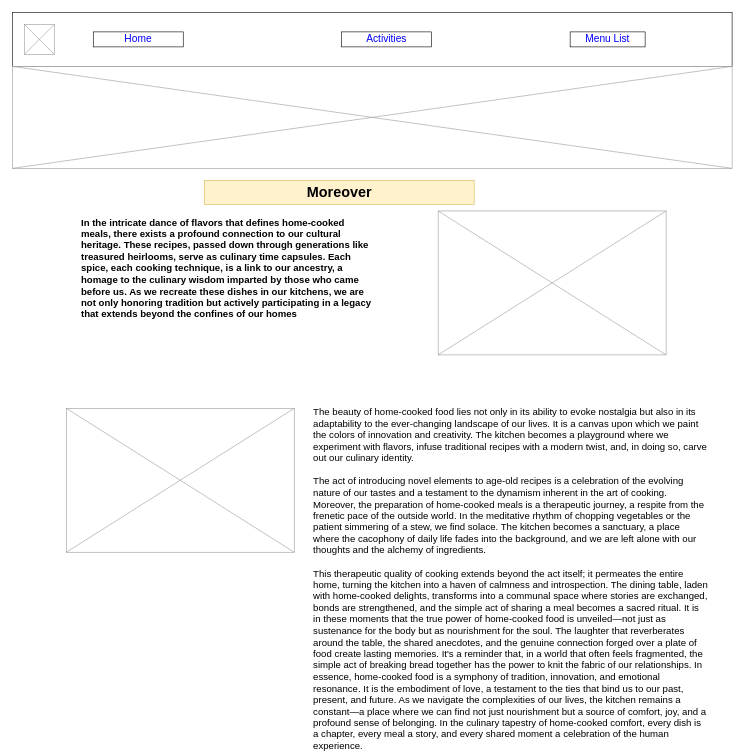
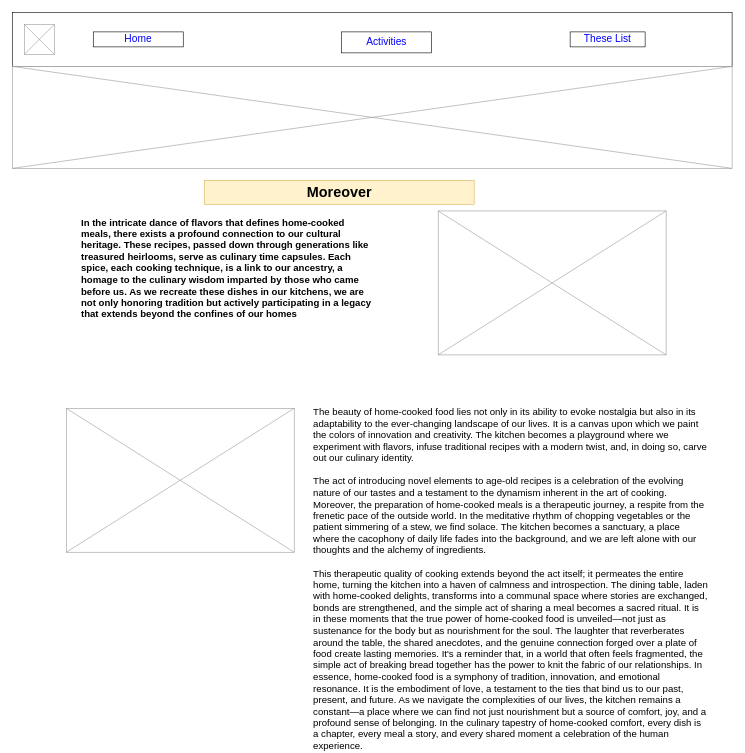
node "Activities": size 90x15 -> 90x21
node "Menu List": label "Menu List" -> "These List"
